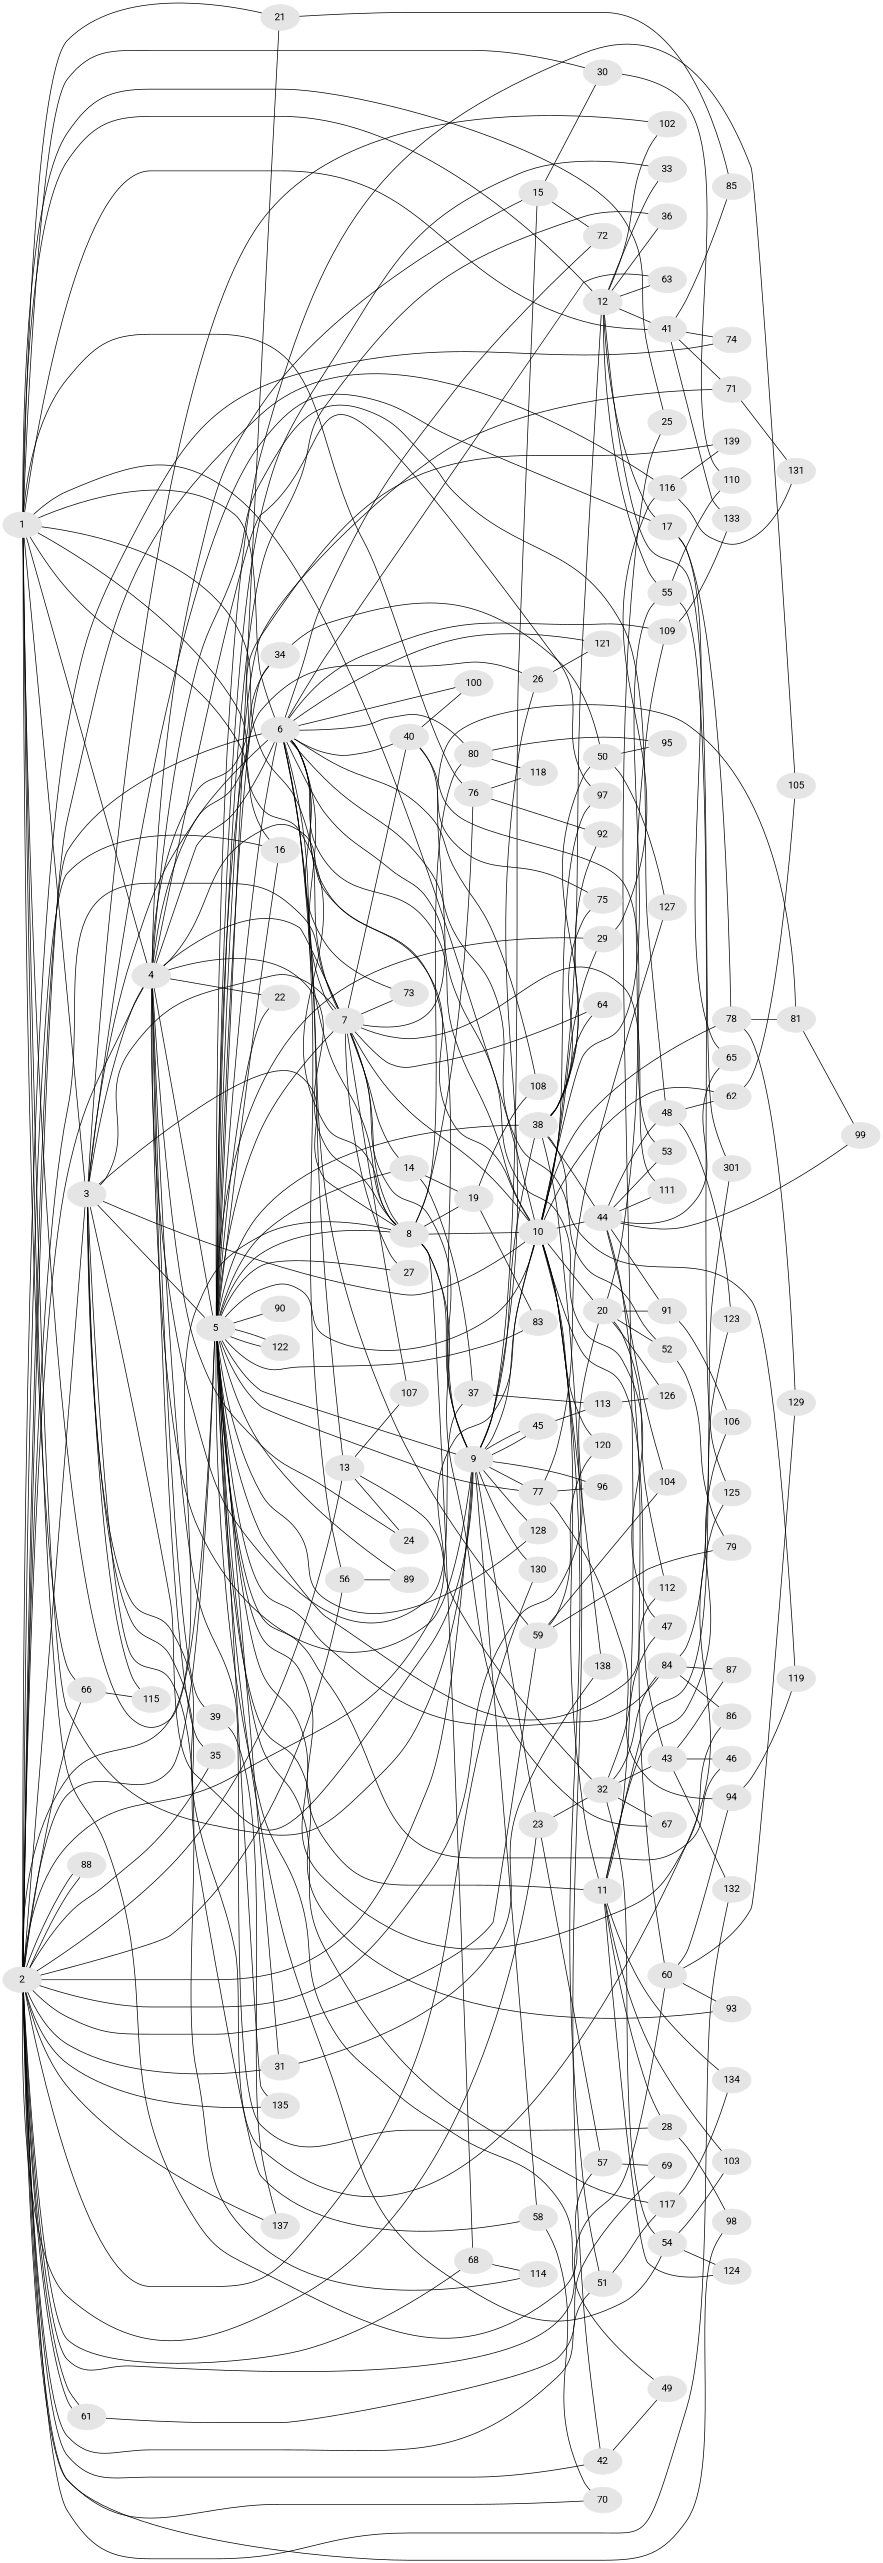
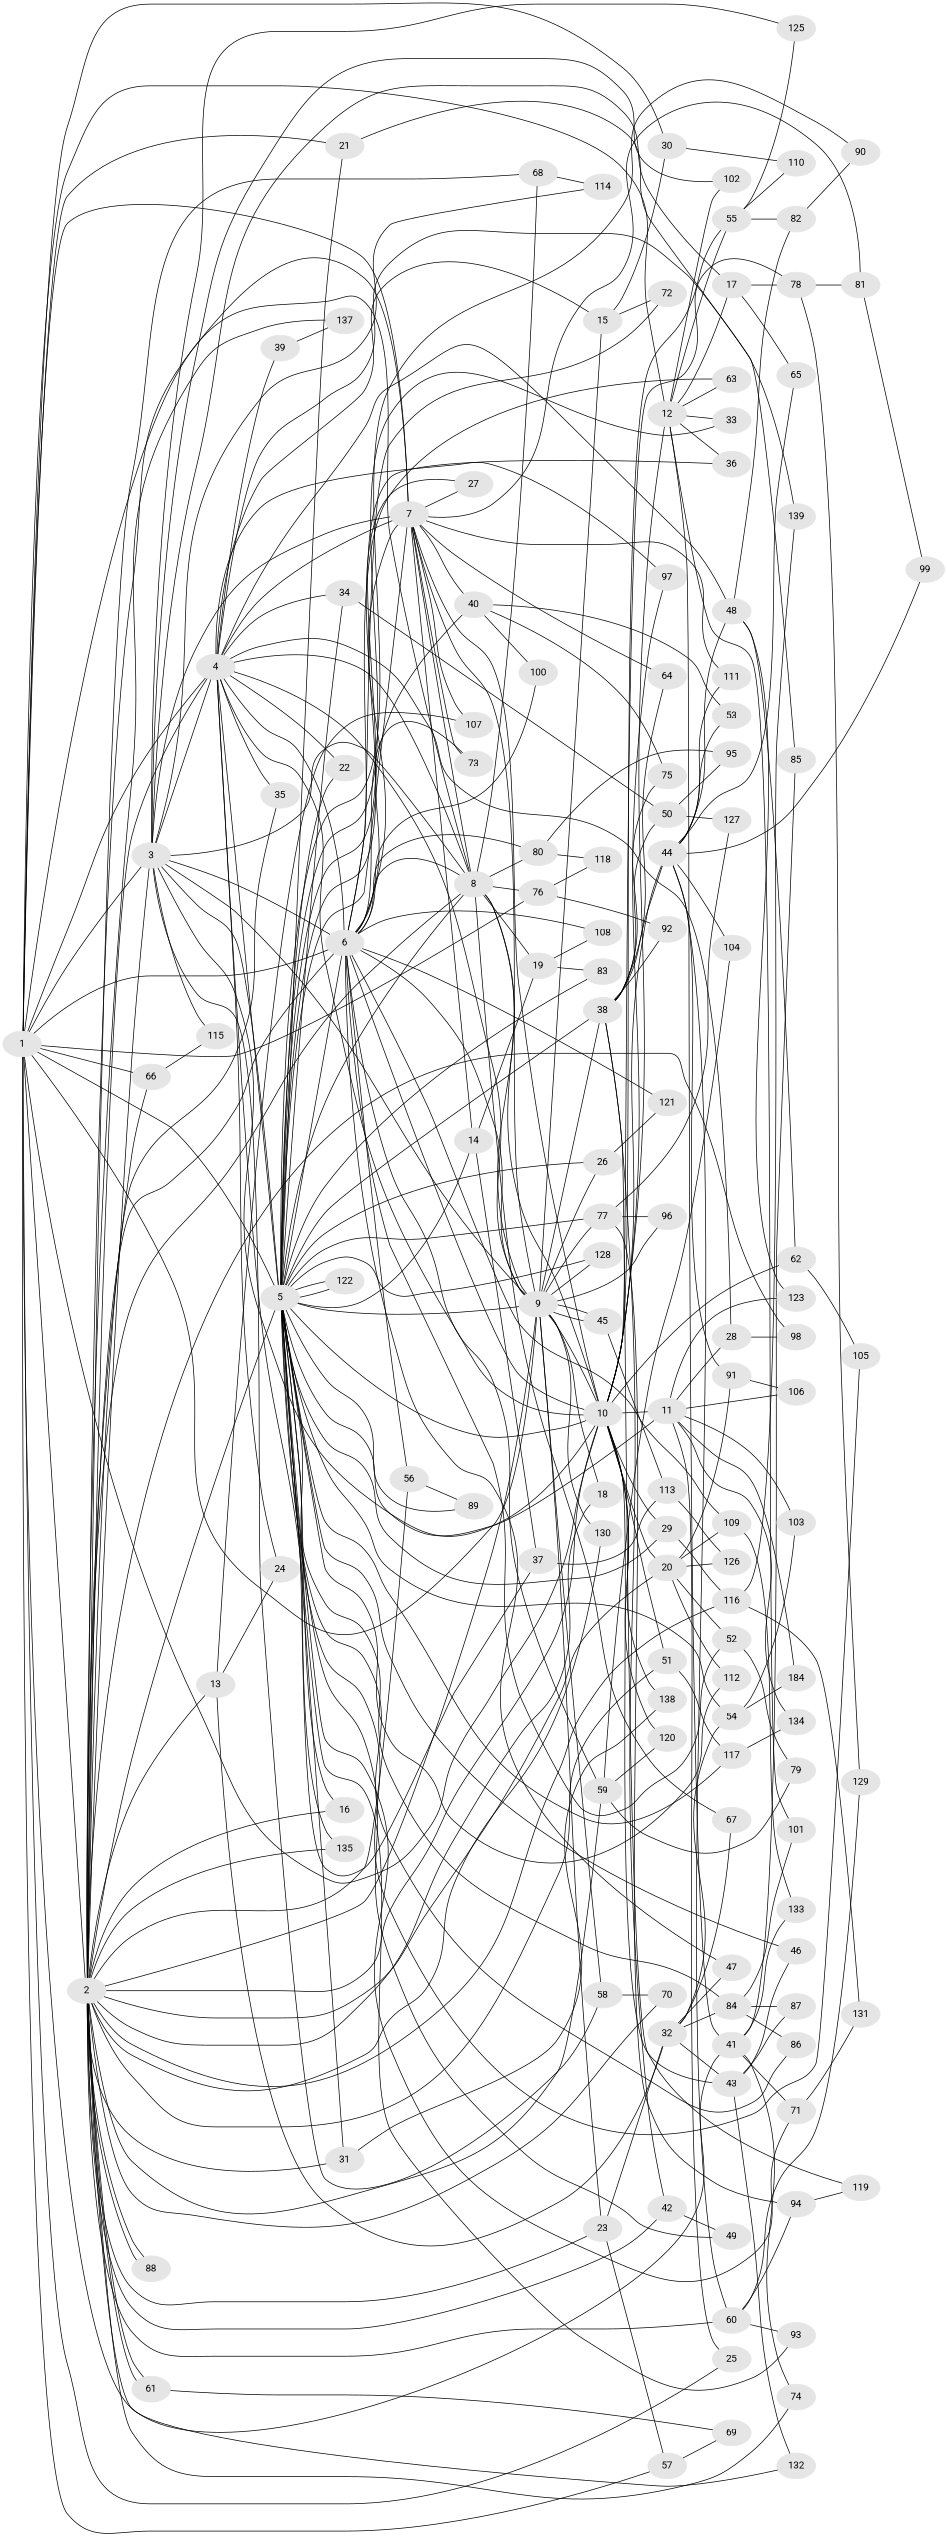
node "82": added
edge "1" -- "16": now "1" -- "2"
node "301": label "301" -> "101"
edge "6" -- "13": removed
node "18": added
node "124": label "124" -> "184"
